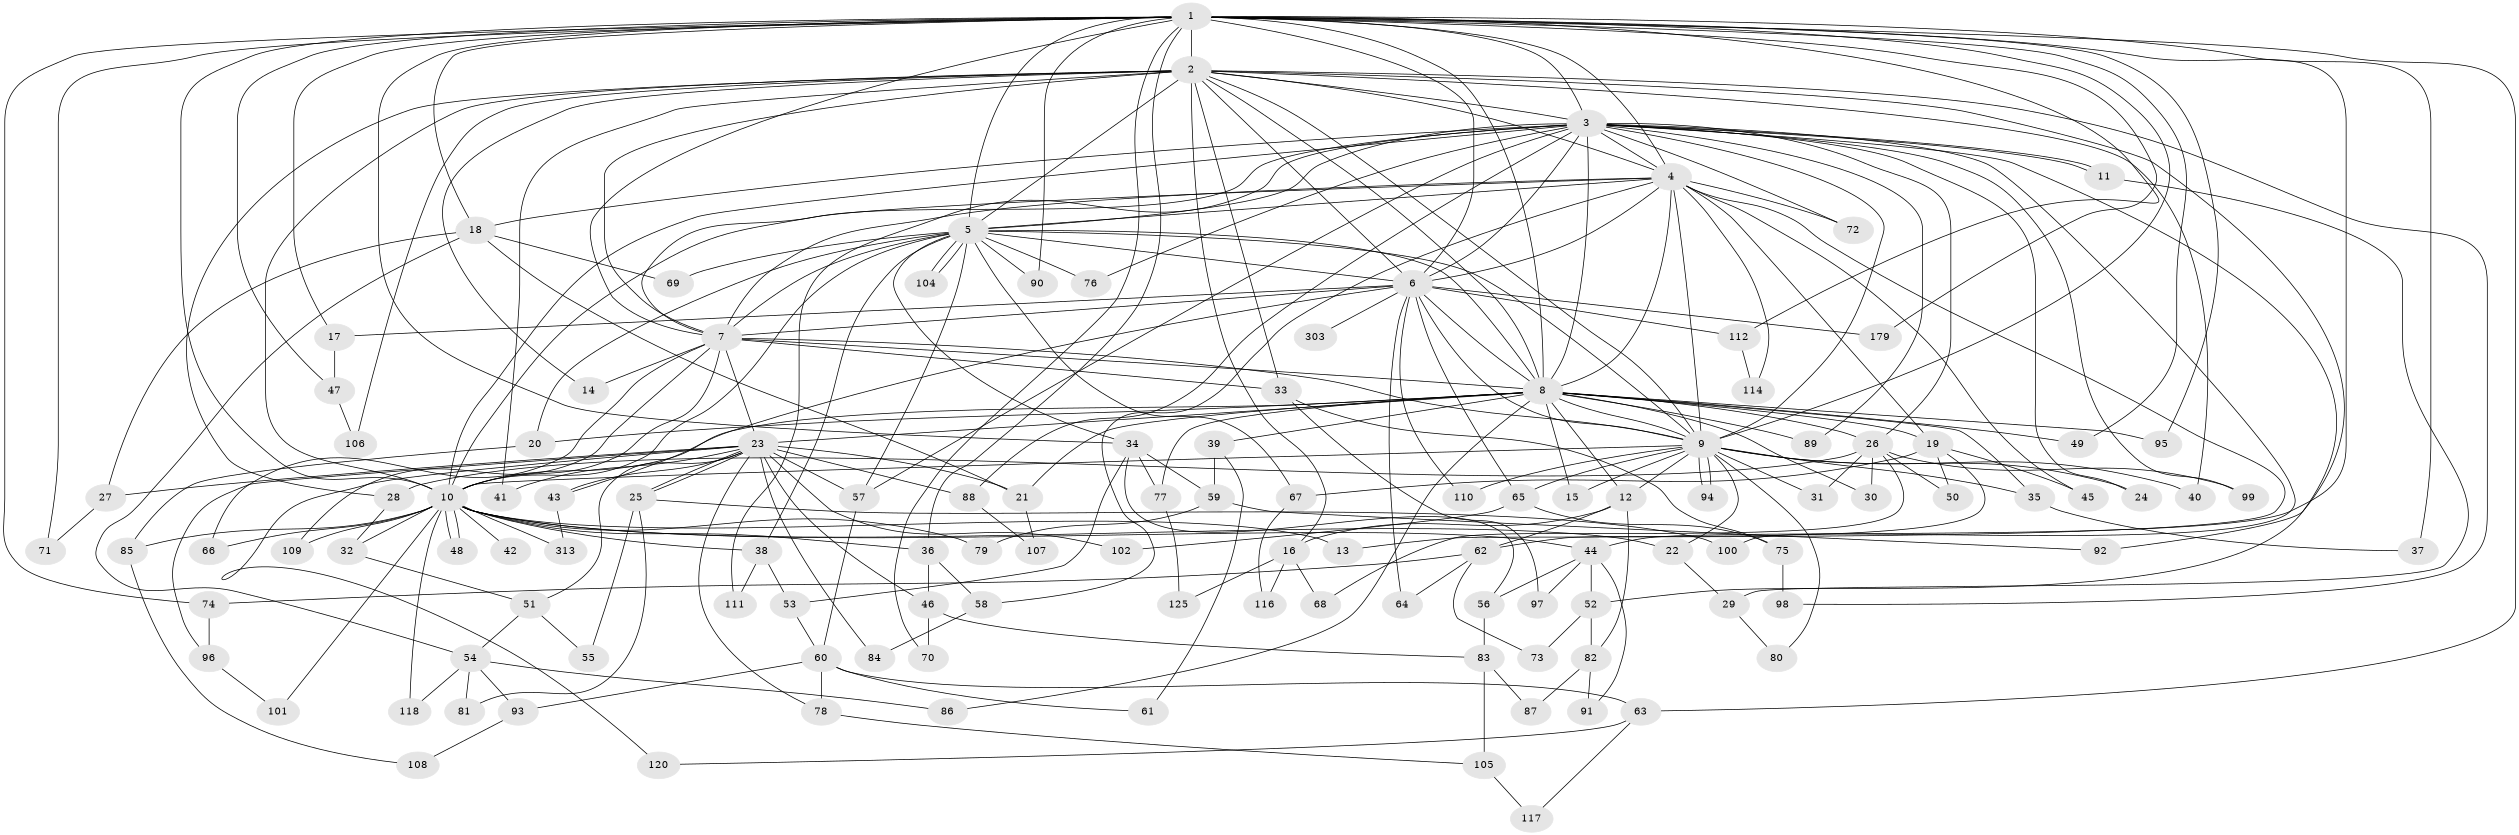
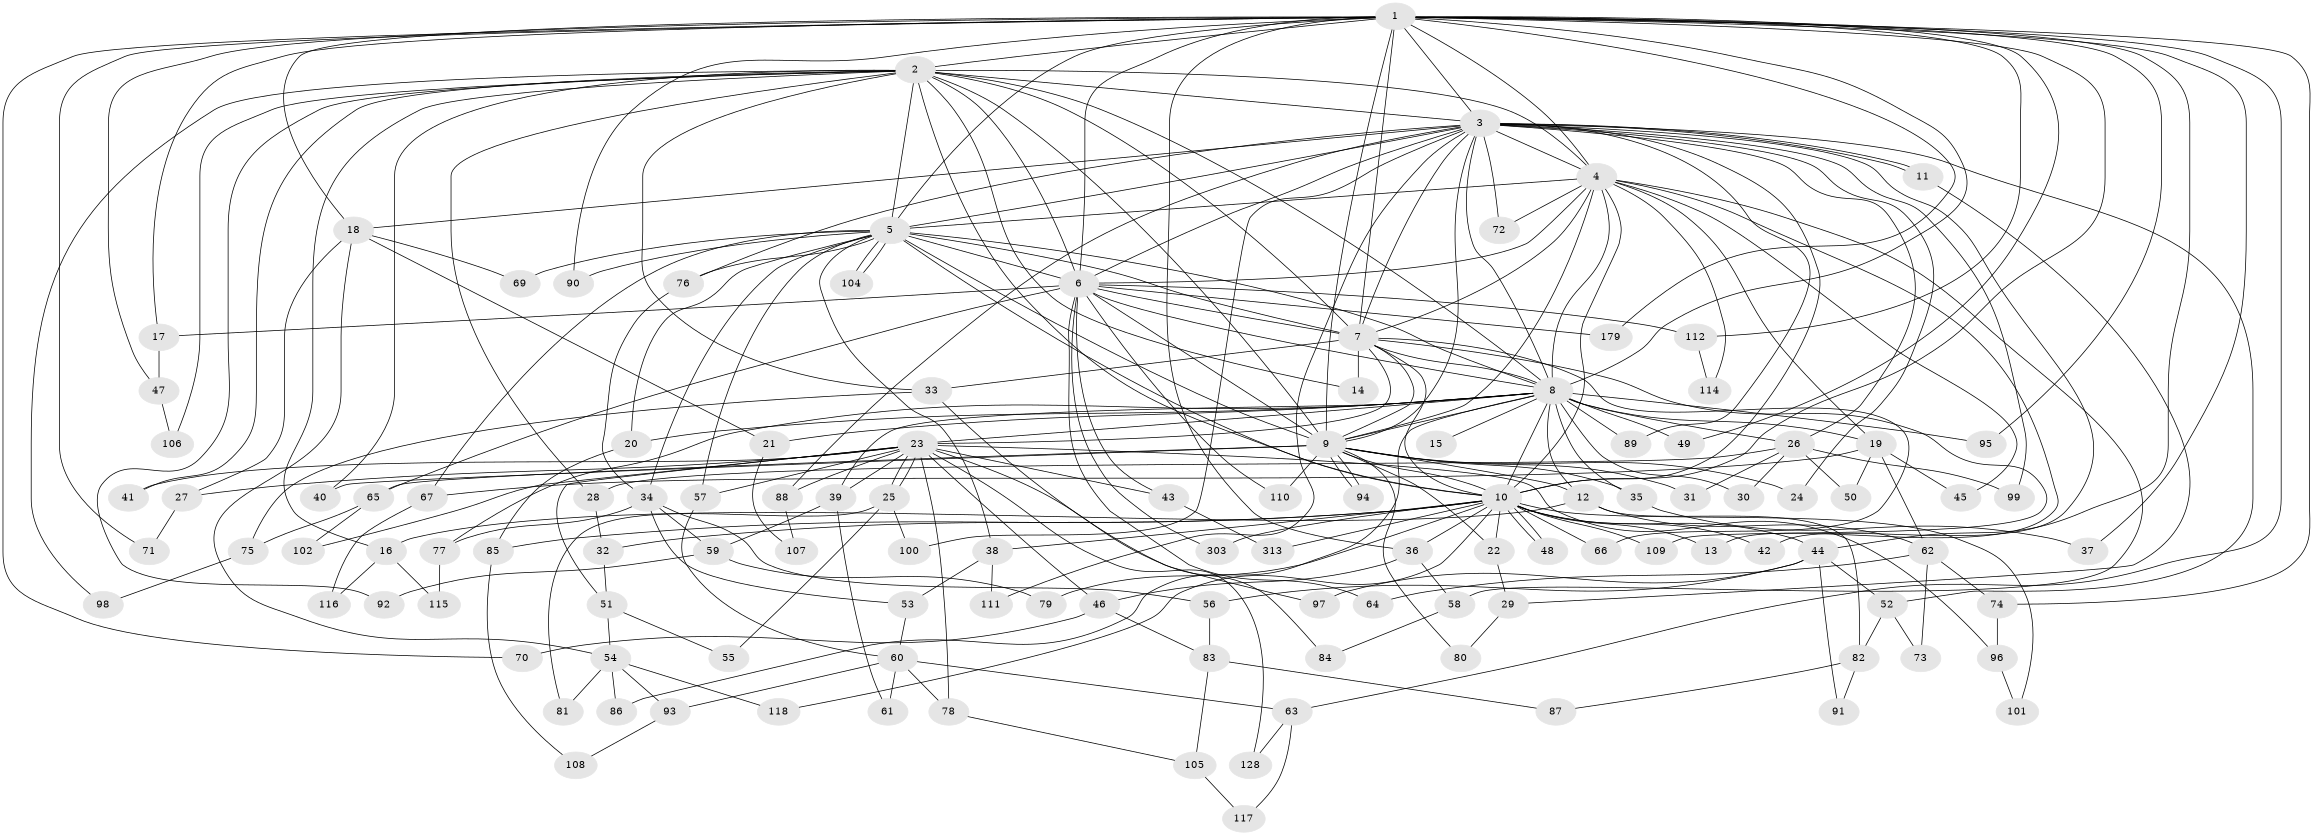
edge "1" -- "34": now "76" -- "34"
edge "3" -- "57": now "3" -- "42"
edge "23" -- "21": now "23" -- "39"
edge "9" -- "15": removed
edge "10" -- "303": added
node "125": label "125" -> "115"
node "68": removed
node "120": label "120" -> "128"
